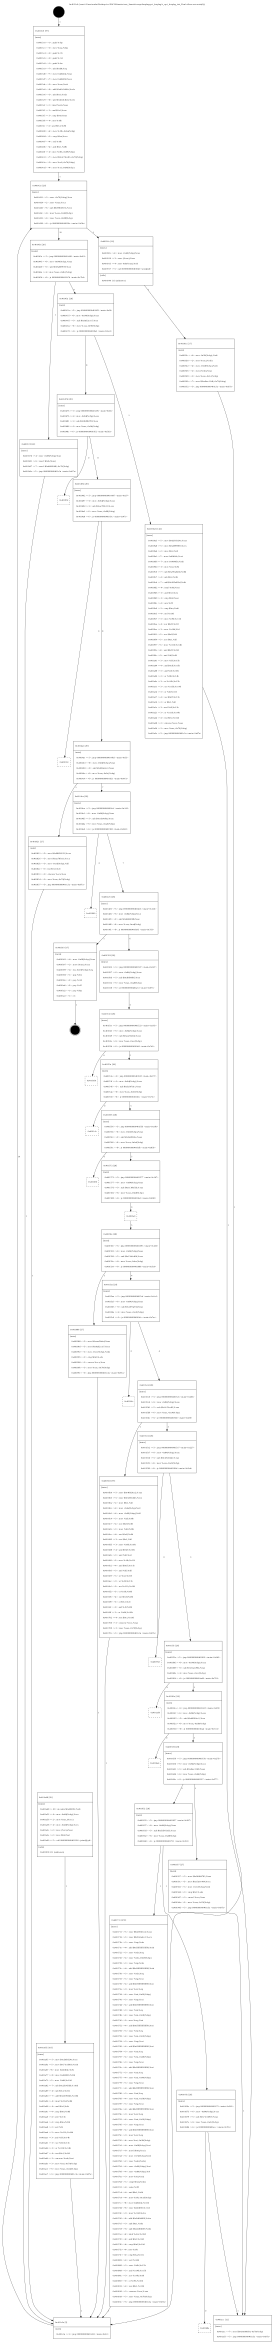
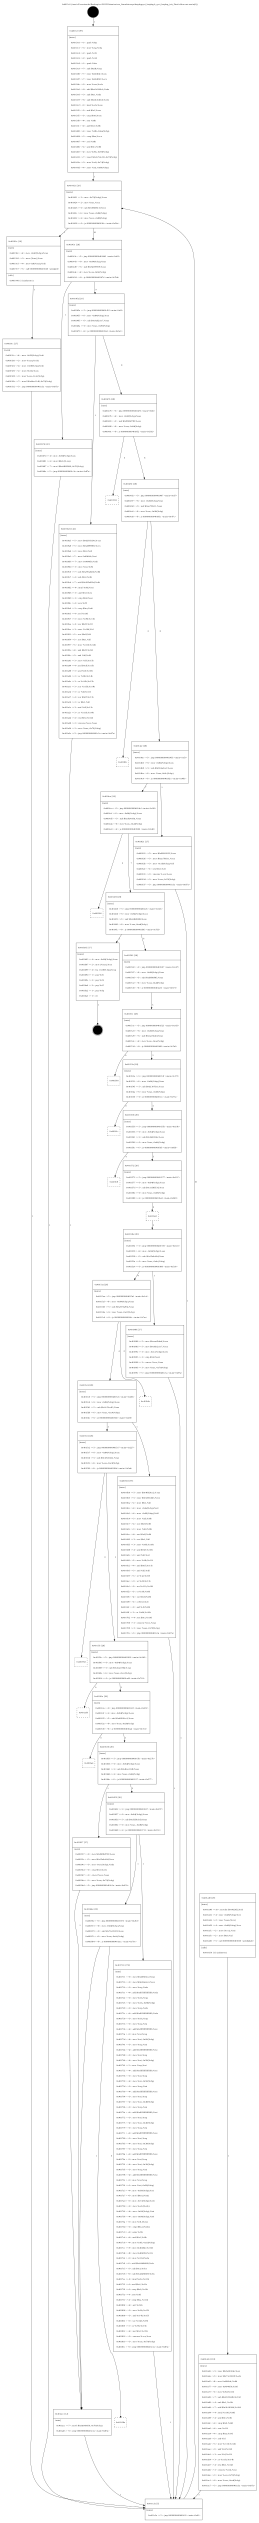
edge "0x401acc [12]" -> "0x401c3a [5]": added, label "1"
